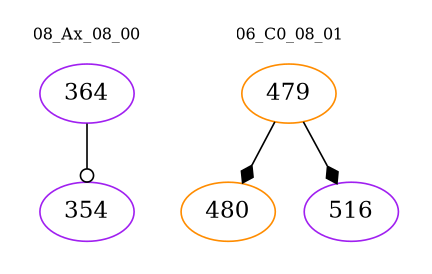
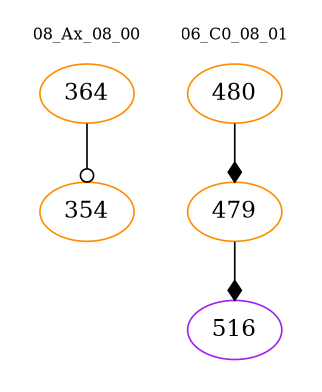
node "364": color purple -> darkorange
edge "479" -> "480": reversed
node "354": color purple -> darkorange
